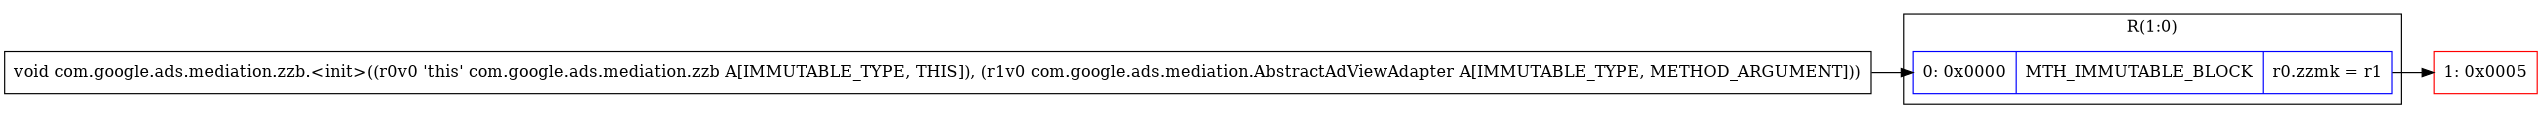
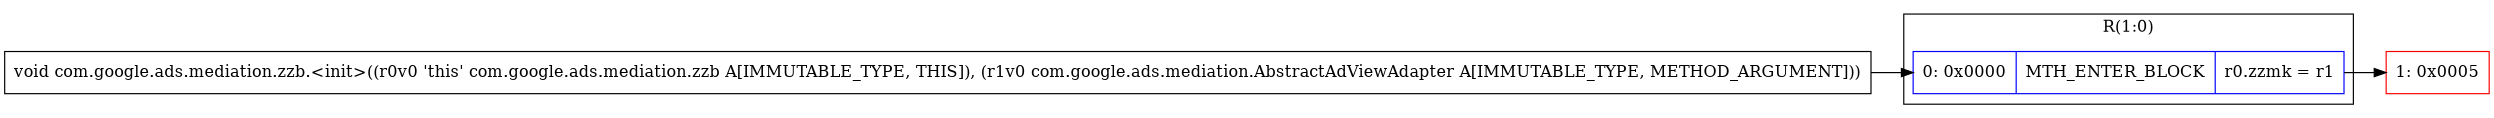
node "0: 0x0000": text "MTH_IMMUTABLE_BLOCK" -> "MTH_ENTER_BLOCK"
